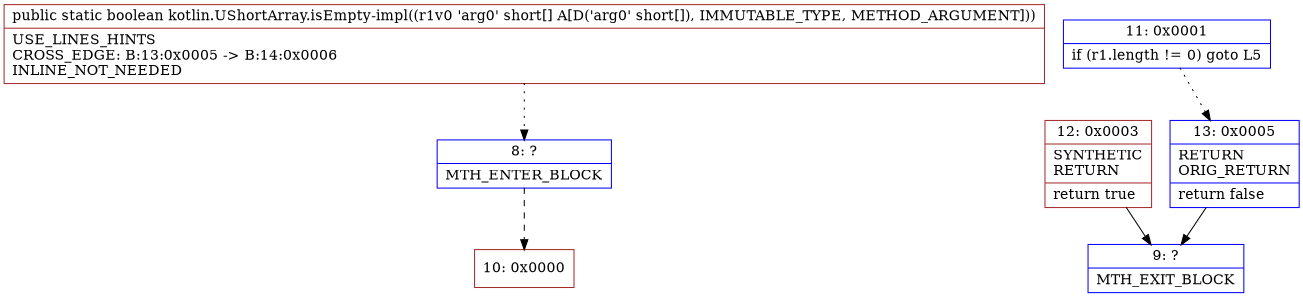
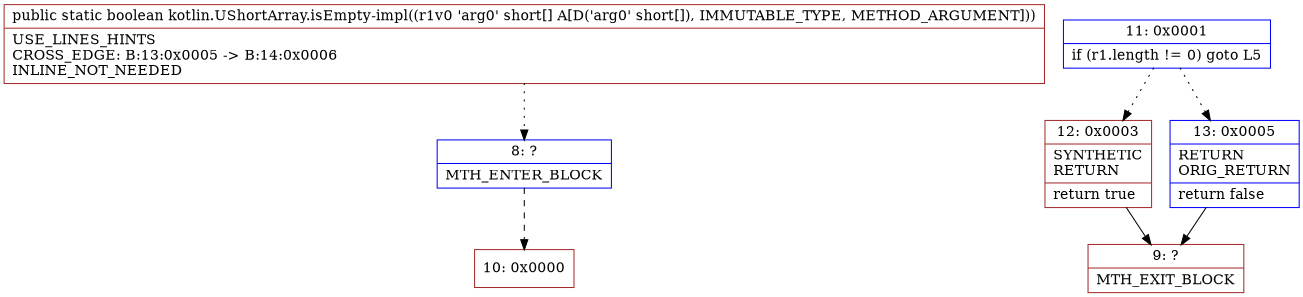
edge "11: 0x0001" -> "12: 0x0003": added
node "9: ?": color blue -> brown
